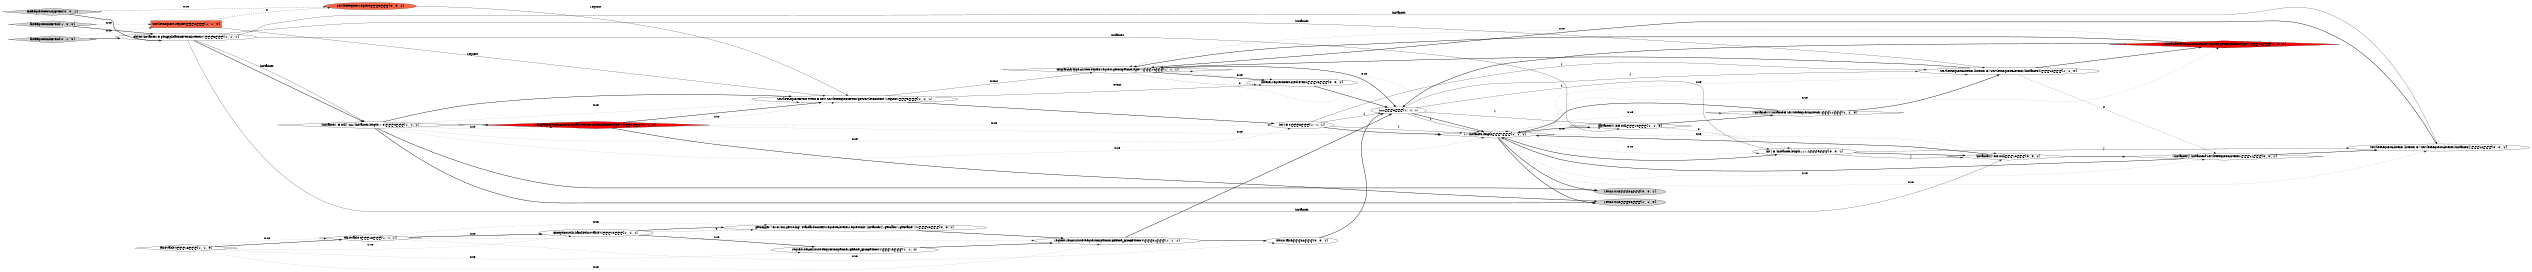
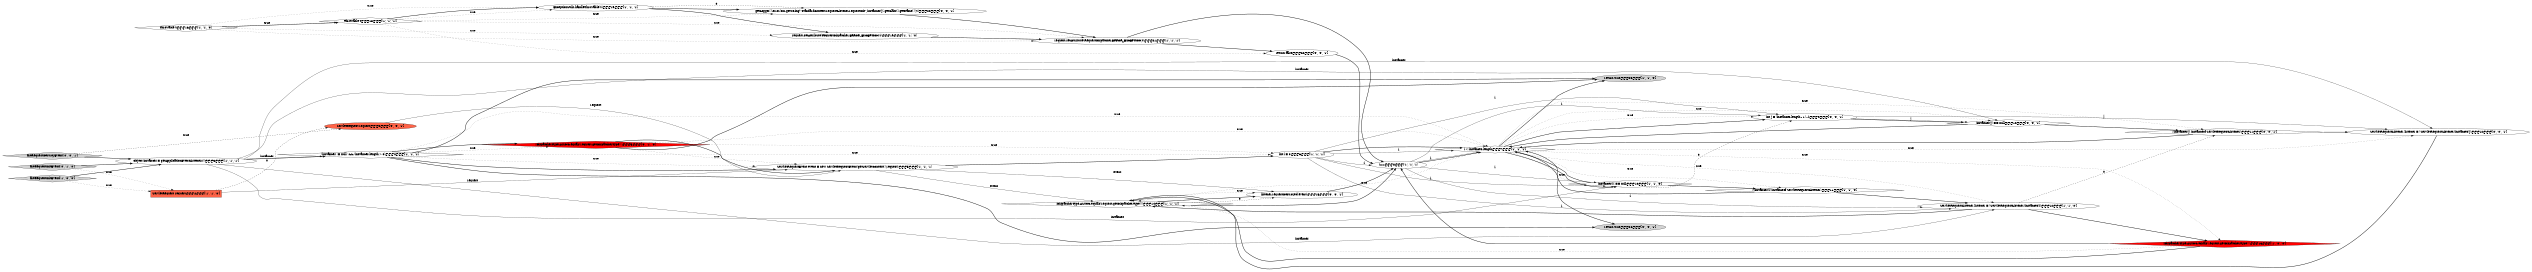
edge "int i = 0@@@6@@@['1', '1', '1']" -> "int j = (instances.length - 1) - i@@@9@@@['0', '0', '1']": added, label "i"
edge "instances(i( == null@@@10@@@['1', '1', '0']" -> "i < instances.length@@@7@@@['1', '1', '1']": style dotted -> bold
edge "int i = 0@@@6@@@['1', '1', '1']" -> "instances(i( == null@@@10@@@['1', '1', '0']": added, label "i"
